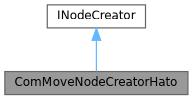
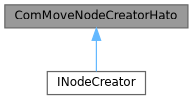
edge "ComMoveNodeCreatorHato" -> "INodeCreator": reversed
